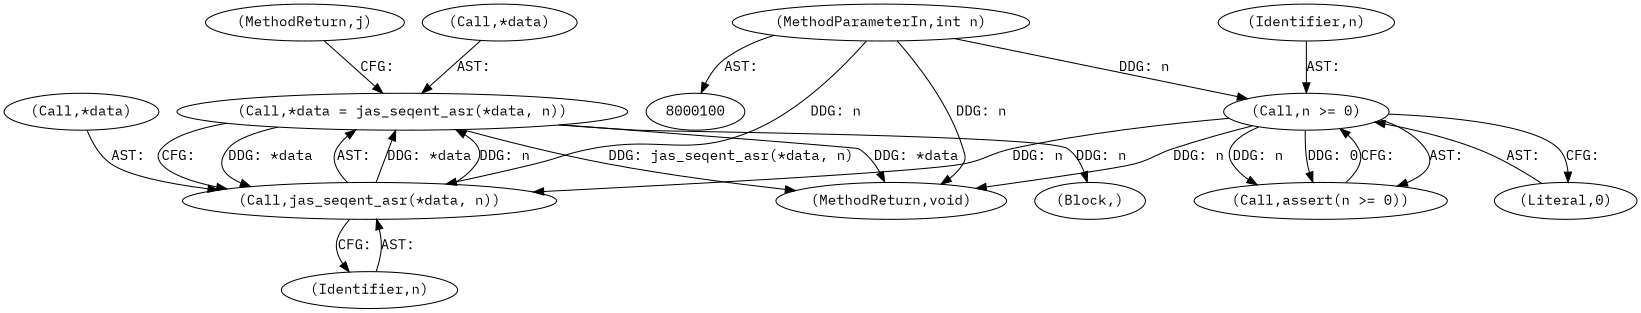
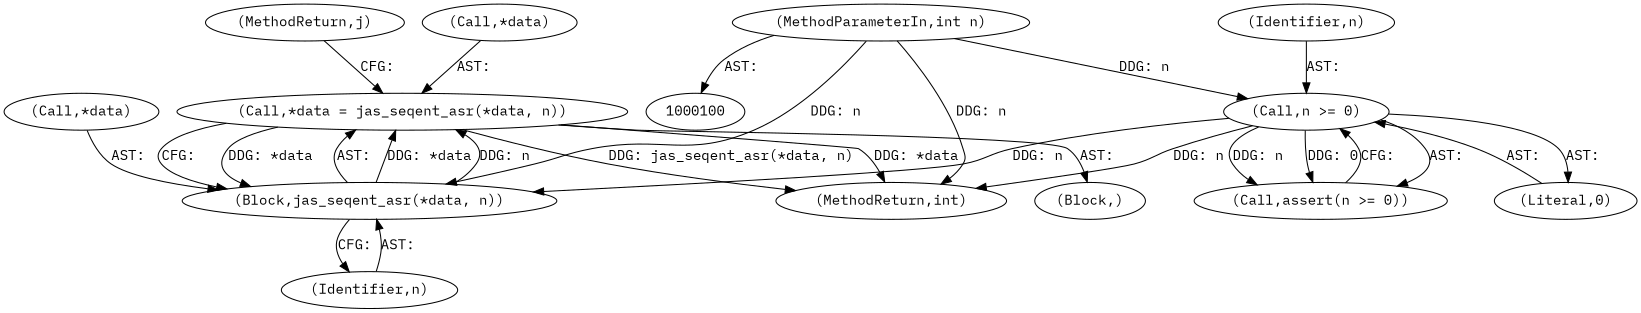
node "8000100": label "8000100" -> "1000100"
edge "(Call,*data = jas_seqent_asr(*data, n))" -> "(Block,)": label "DDG: n" -> "AST: "
edge "(Call,n >= 0)" -> "(Literal,0)": label "CFG: " -> "AST: "
node "(Call,jas_seqent_asr(*data, n))": label "(Call,jas_seqent_asr(*data, n))" -> "(Block,jas_seqent_asr(*data, n))"
node "(MethodReturn,void)": label "(MethodReturn,void)" -> "(MethodReturn,int)"
